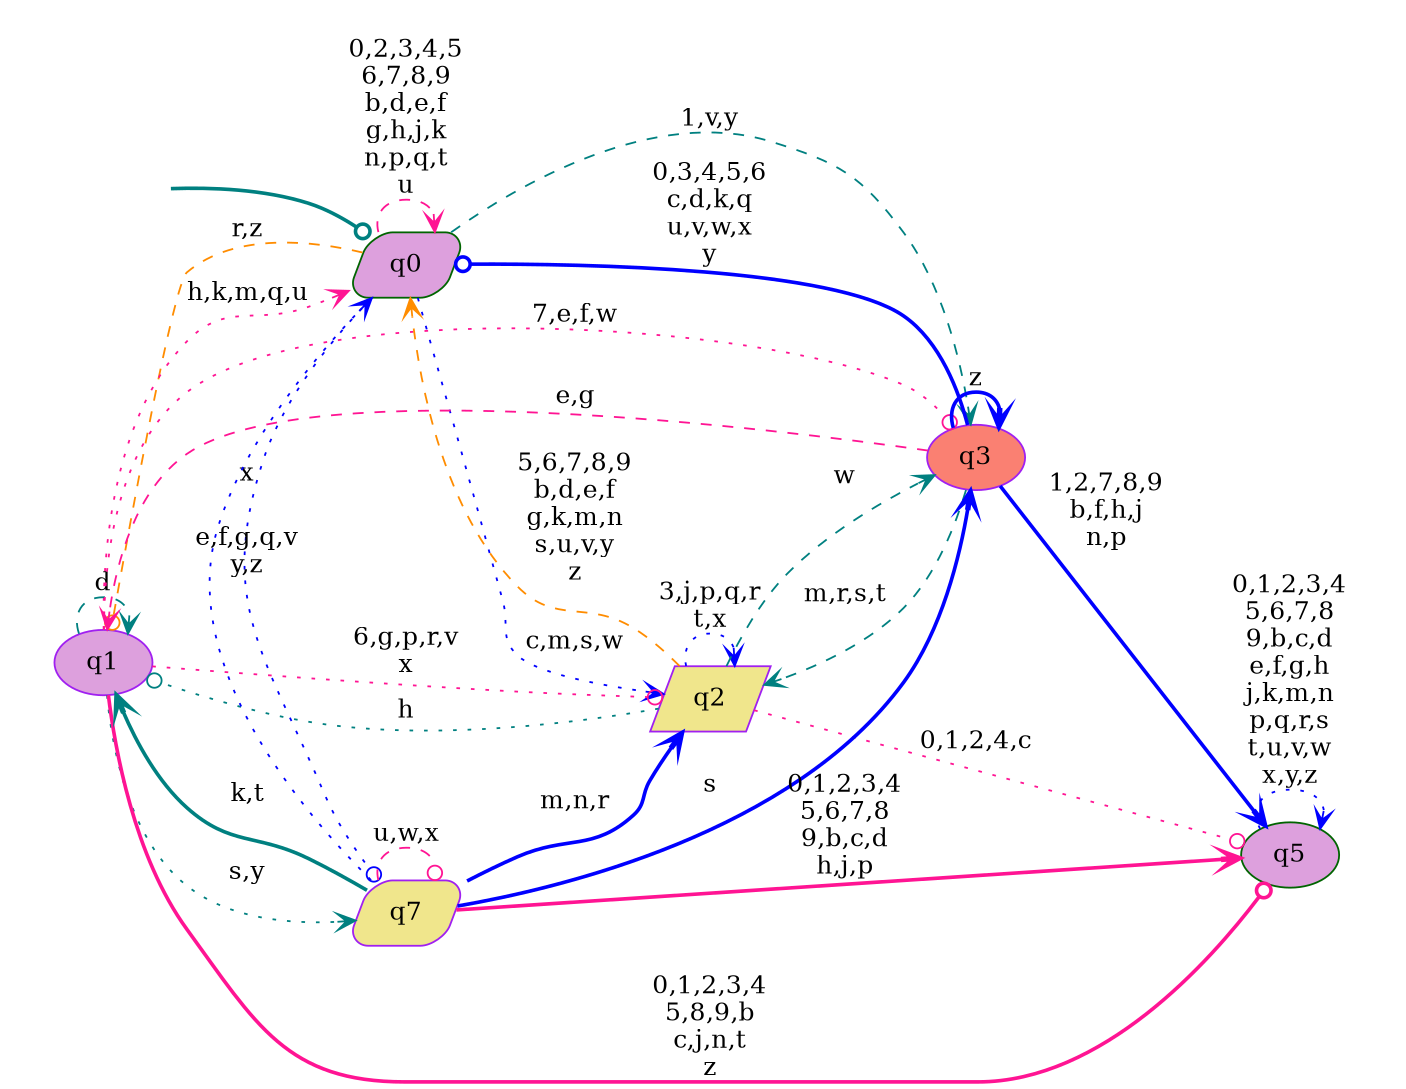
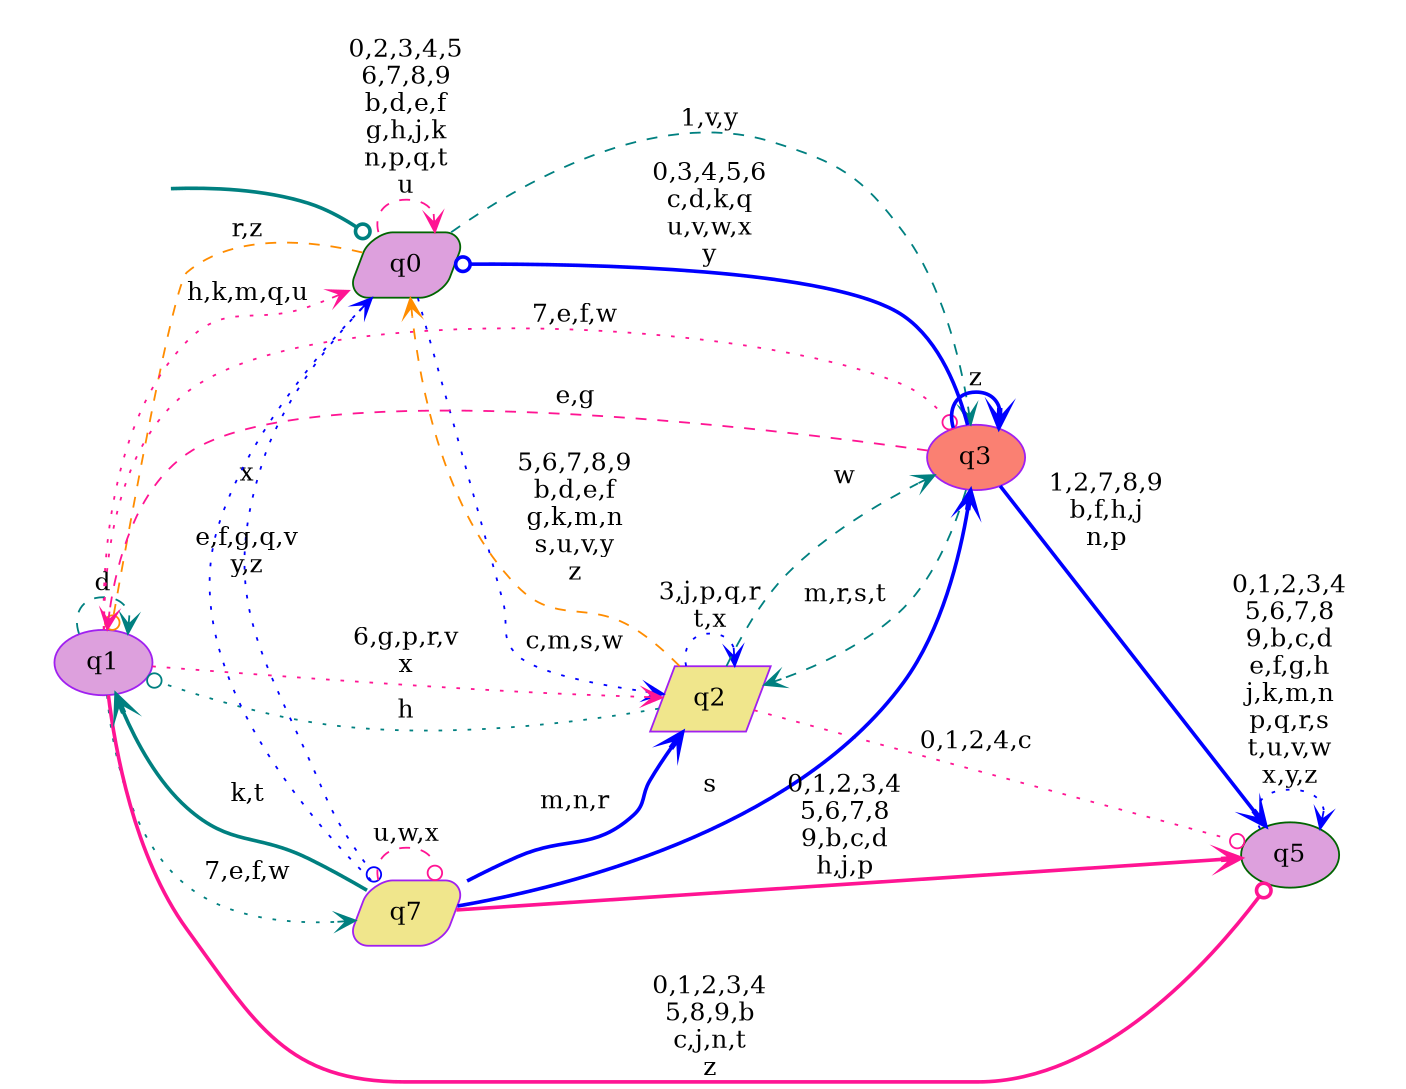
edge "q1" -> "q2": arrowhead odot -> vee
edge "q1" -> "q7": label "s,y" -> "7,e,f,w"
